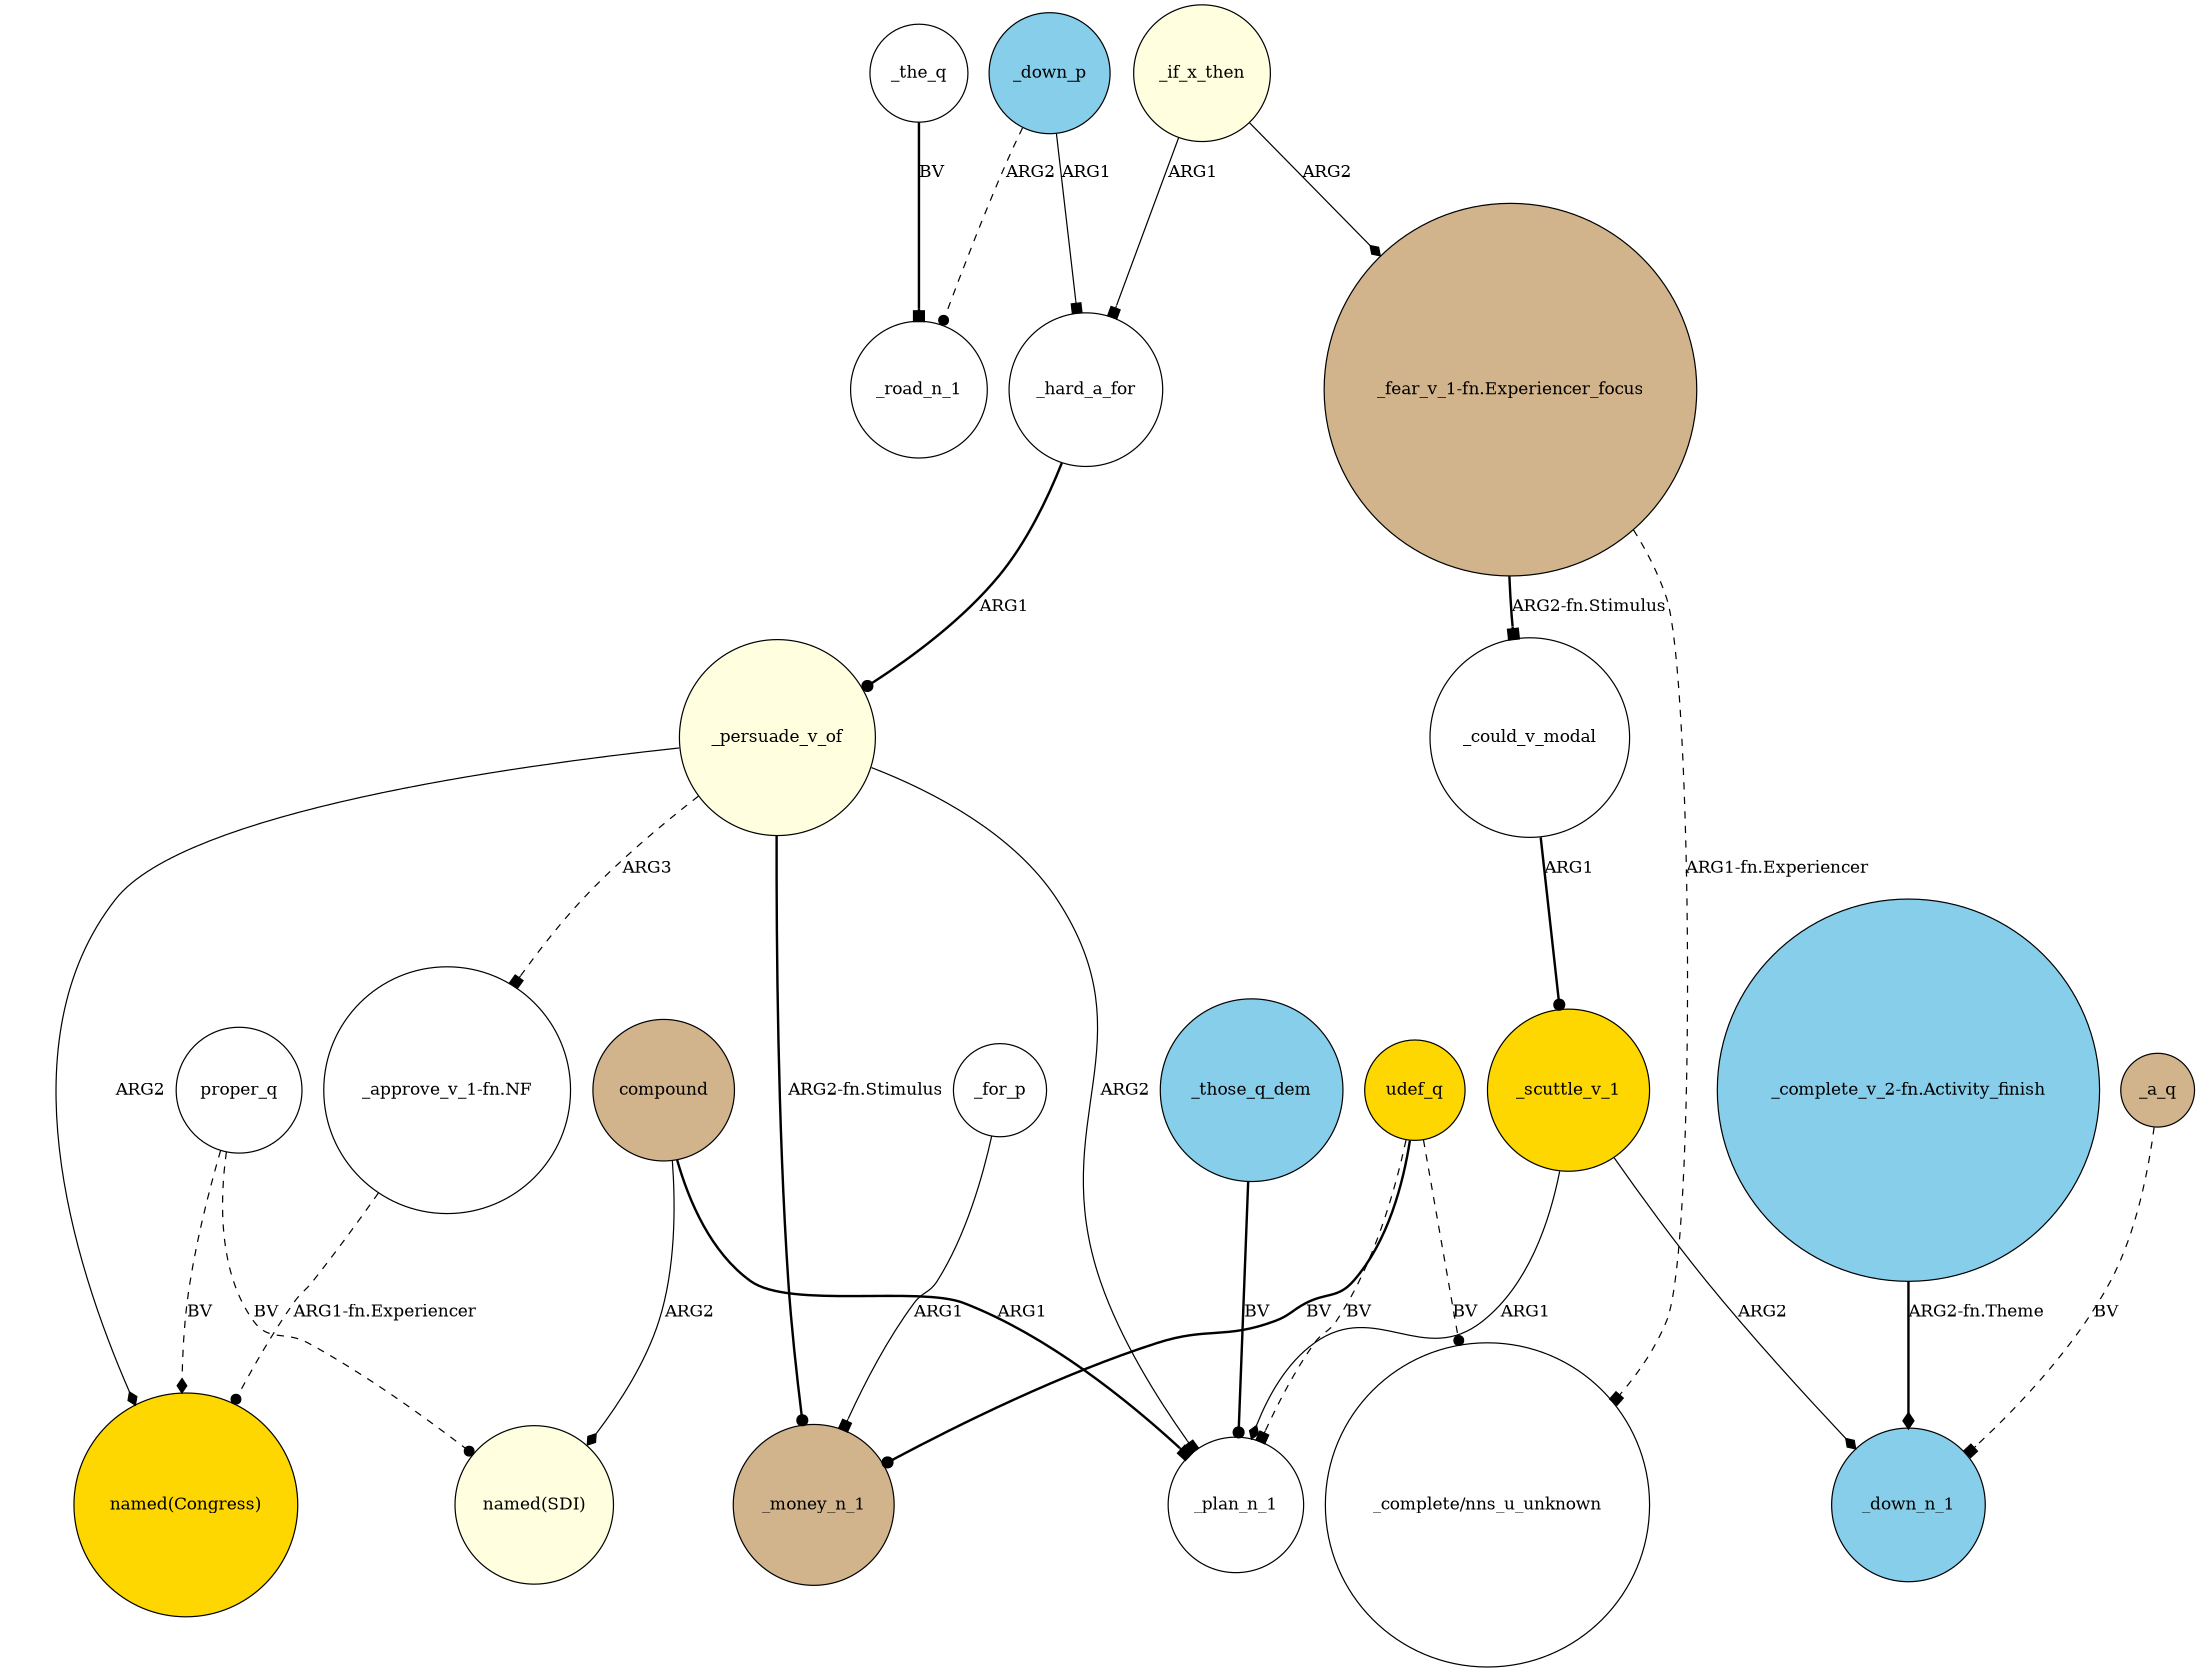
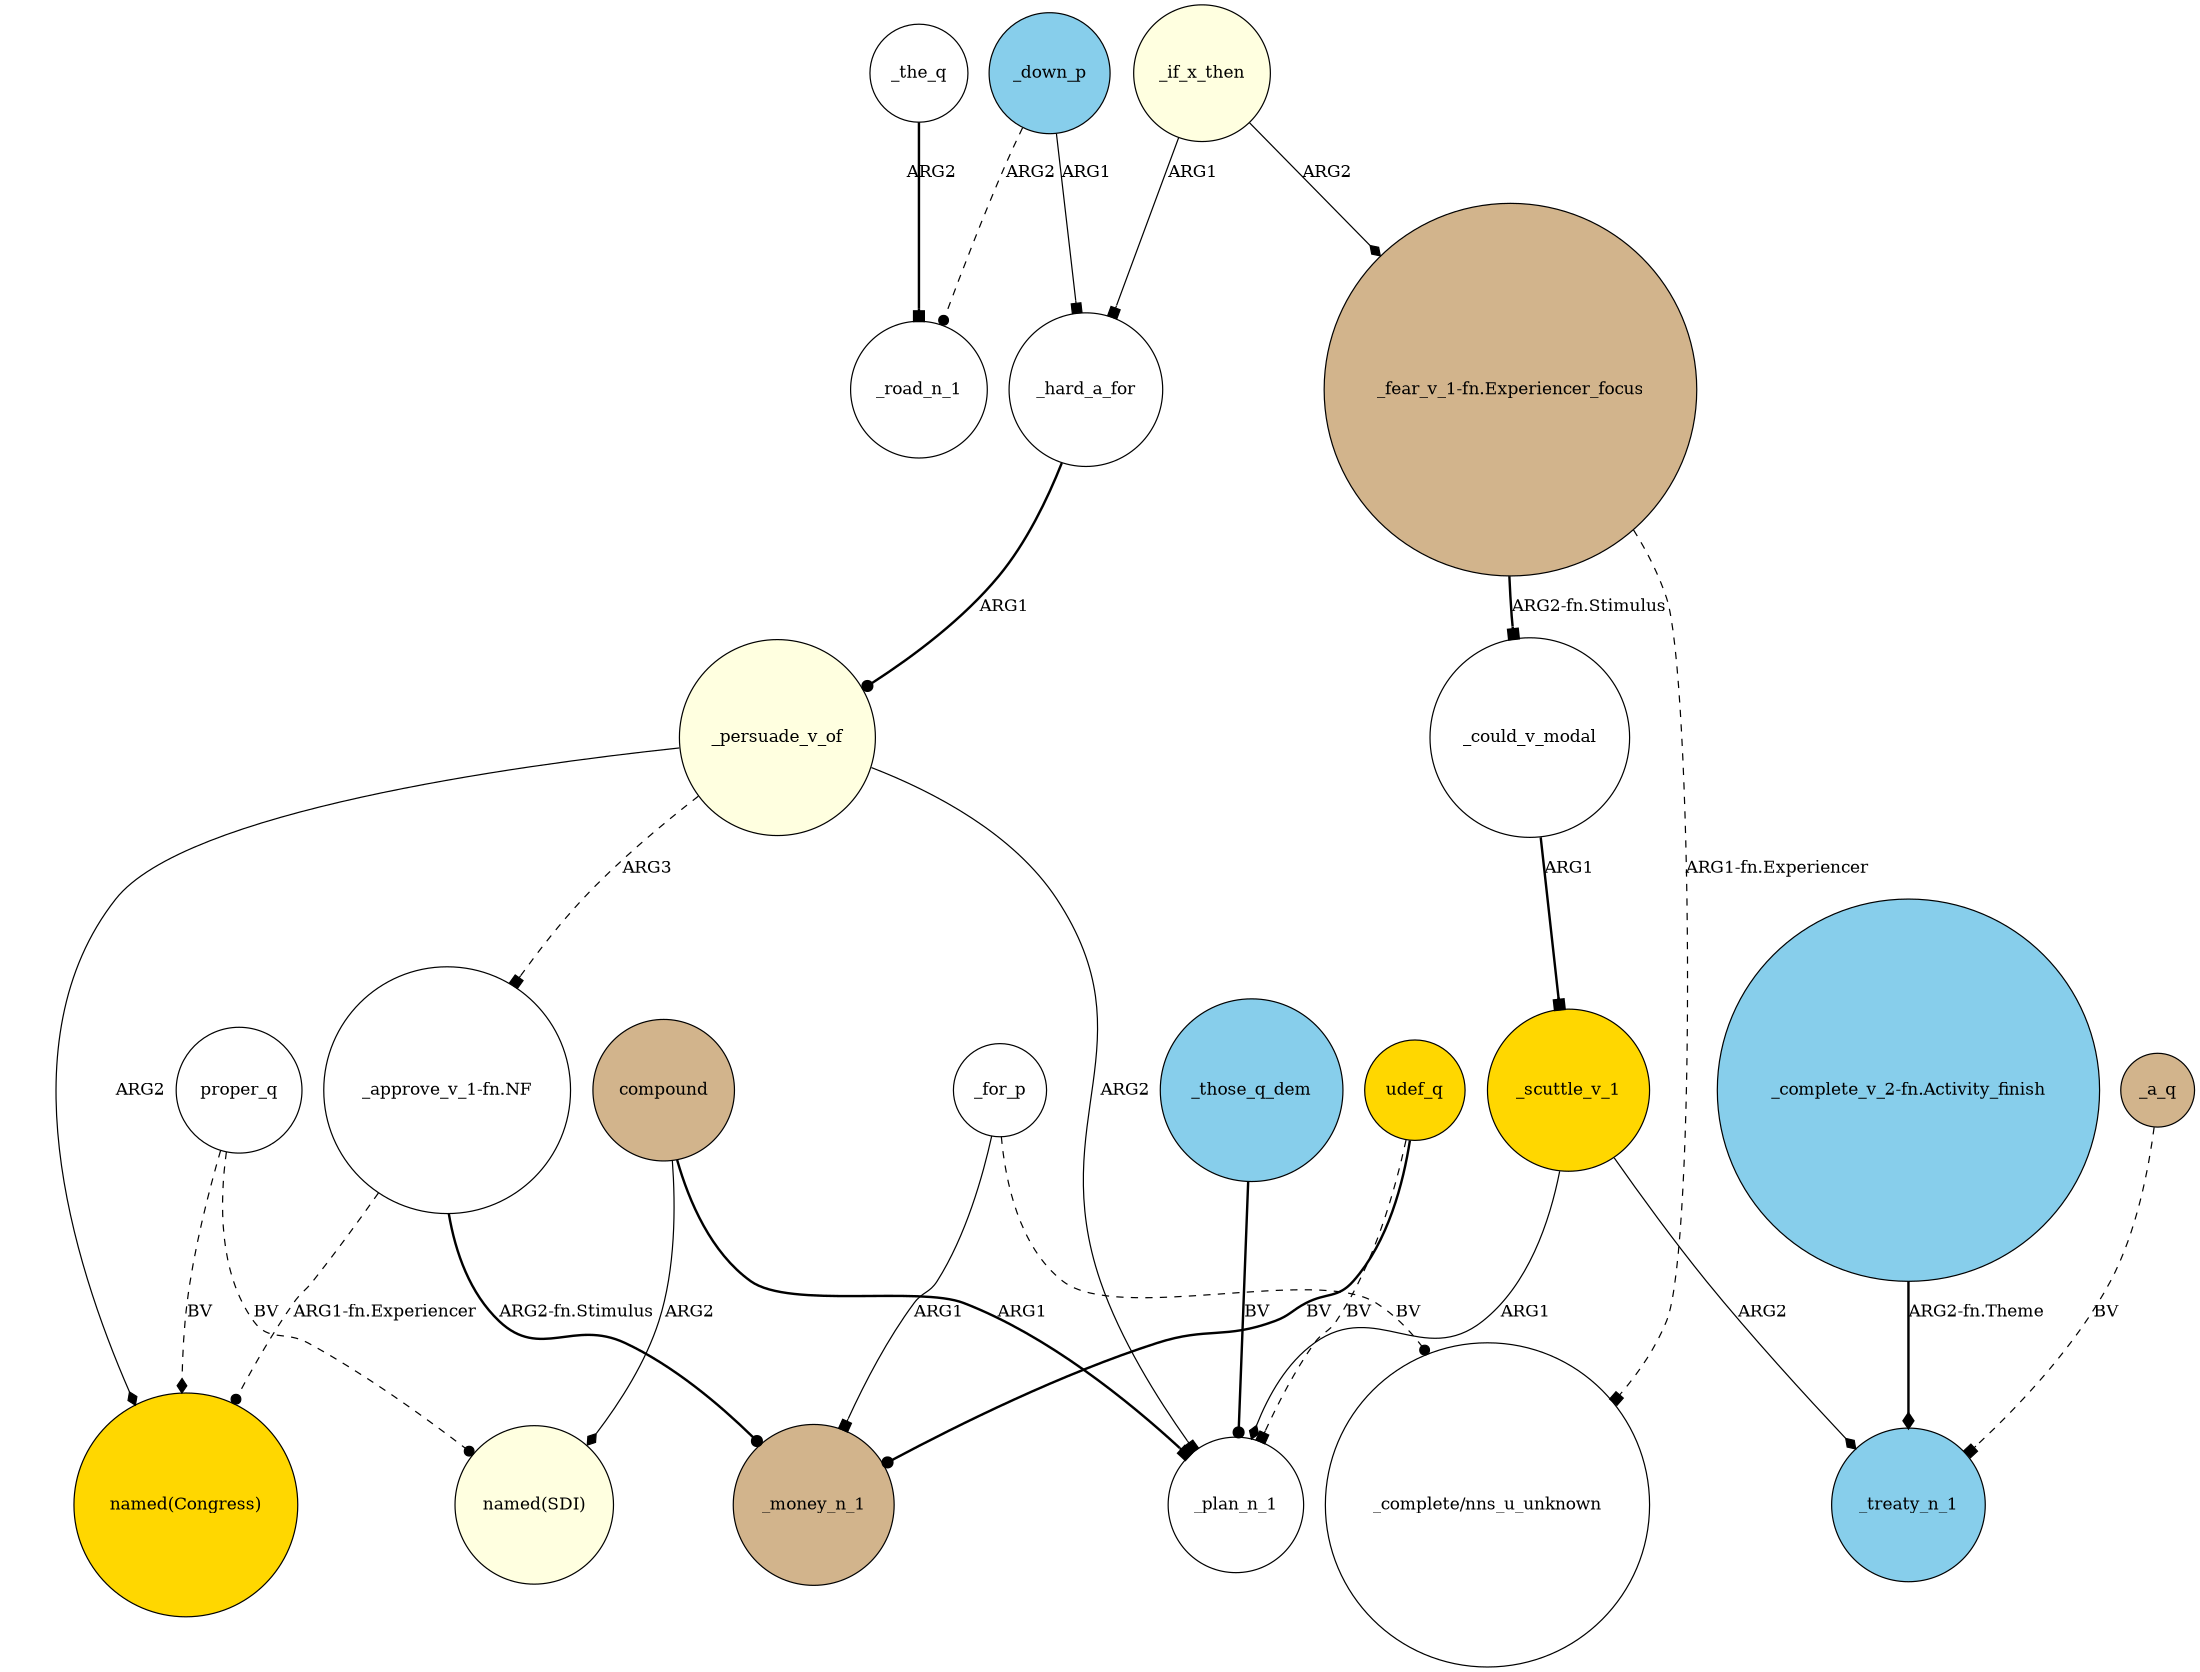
edge "_the_q" -> "_road_n_1": label "BV" -> "ARG2"
edge "_could_v_modal" -> "_scuttle_v_1": arrowhead dot -> box
edge "_persuade_v_of" -> "_money_n_1": now "_approve_v_1-fn.NF" -> "_money_n_1"
edge "udef_q" -> "_complete/nns_u_unknown": now "_for_p" -> "_complete/nns_u_unknown"
node "_down_n_1": label "_down_n_1" -> "_treaty_n_1"
